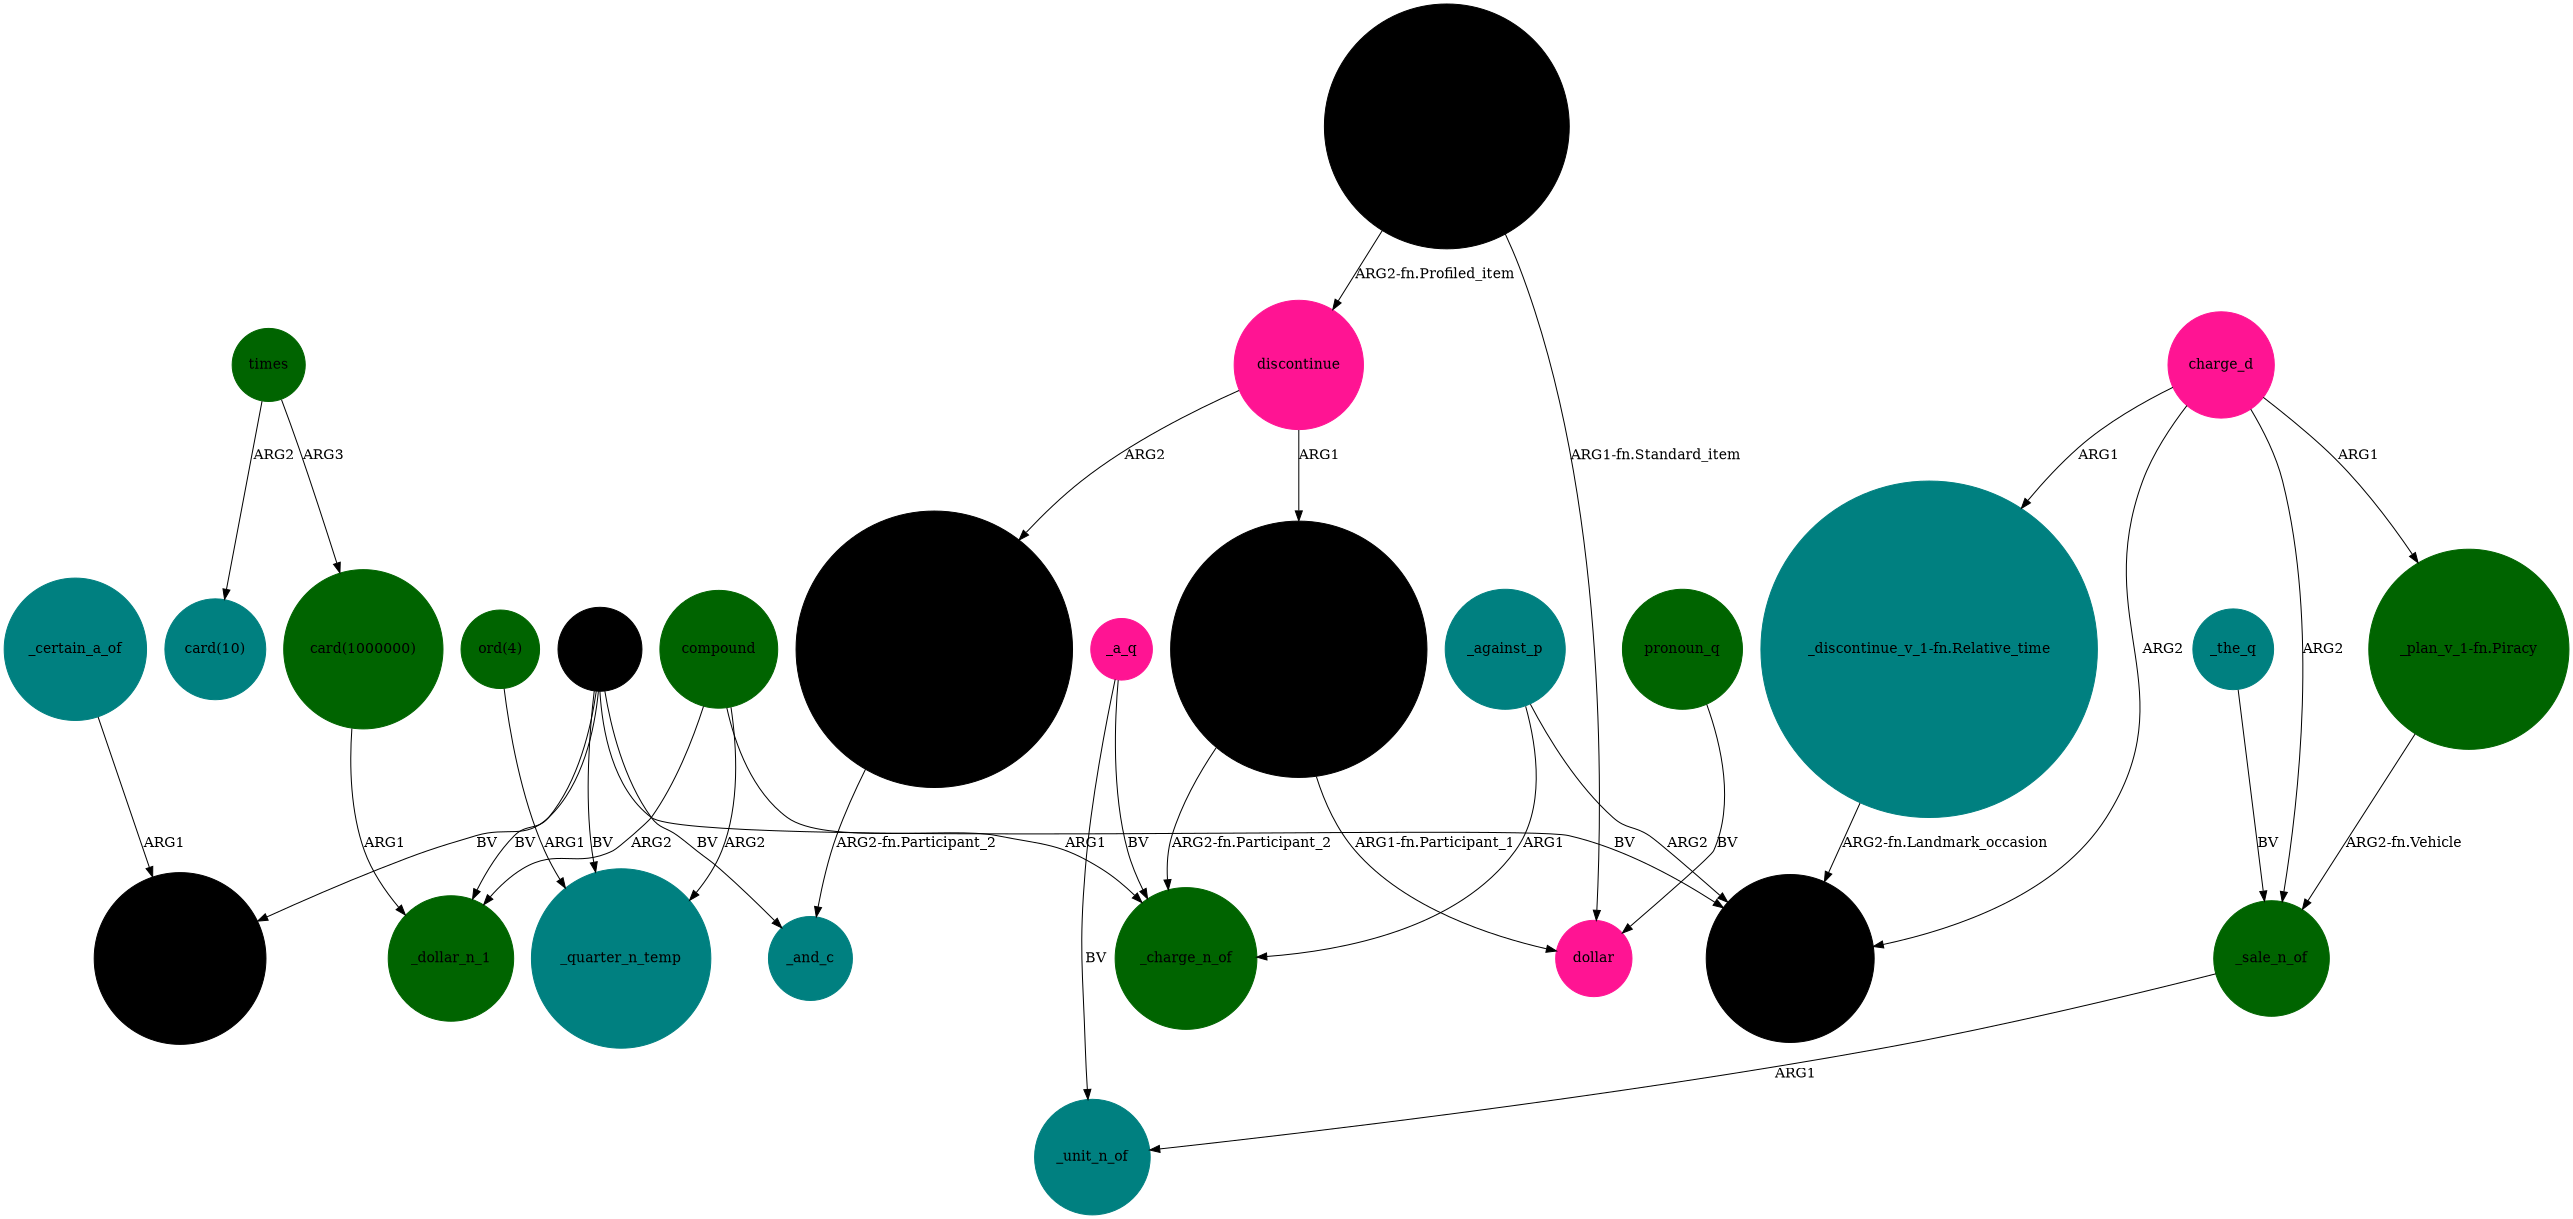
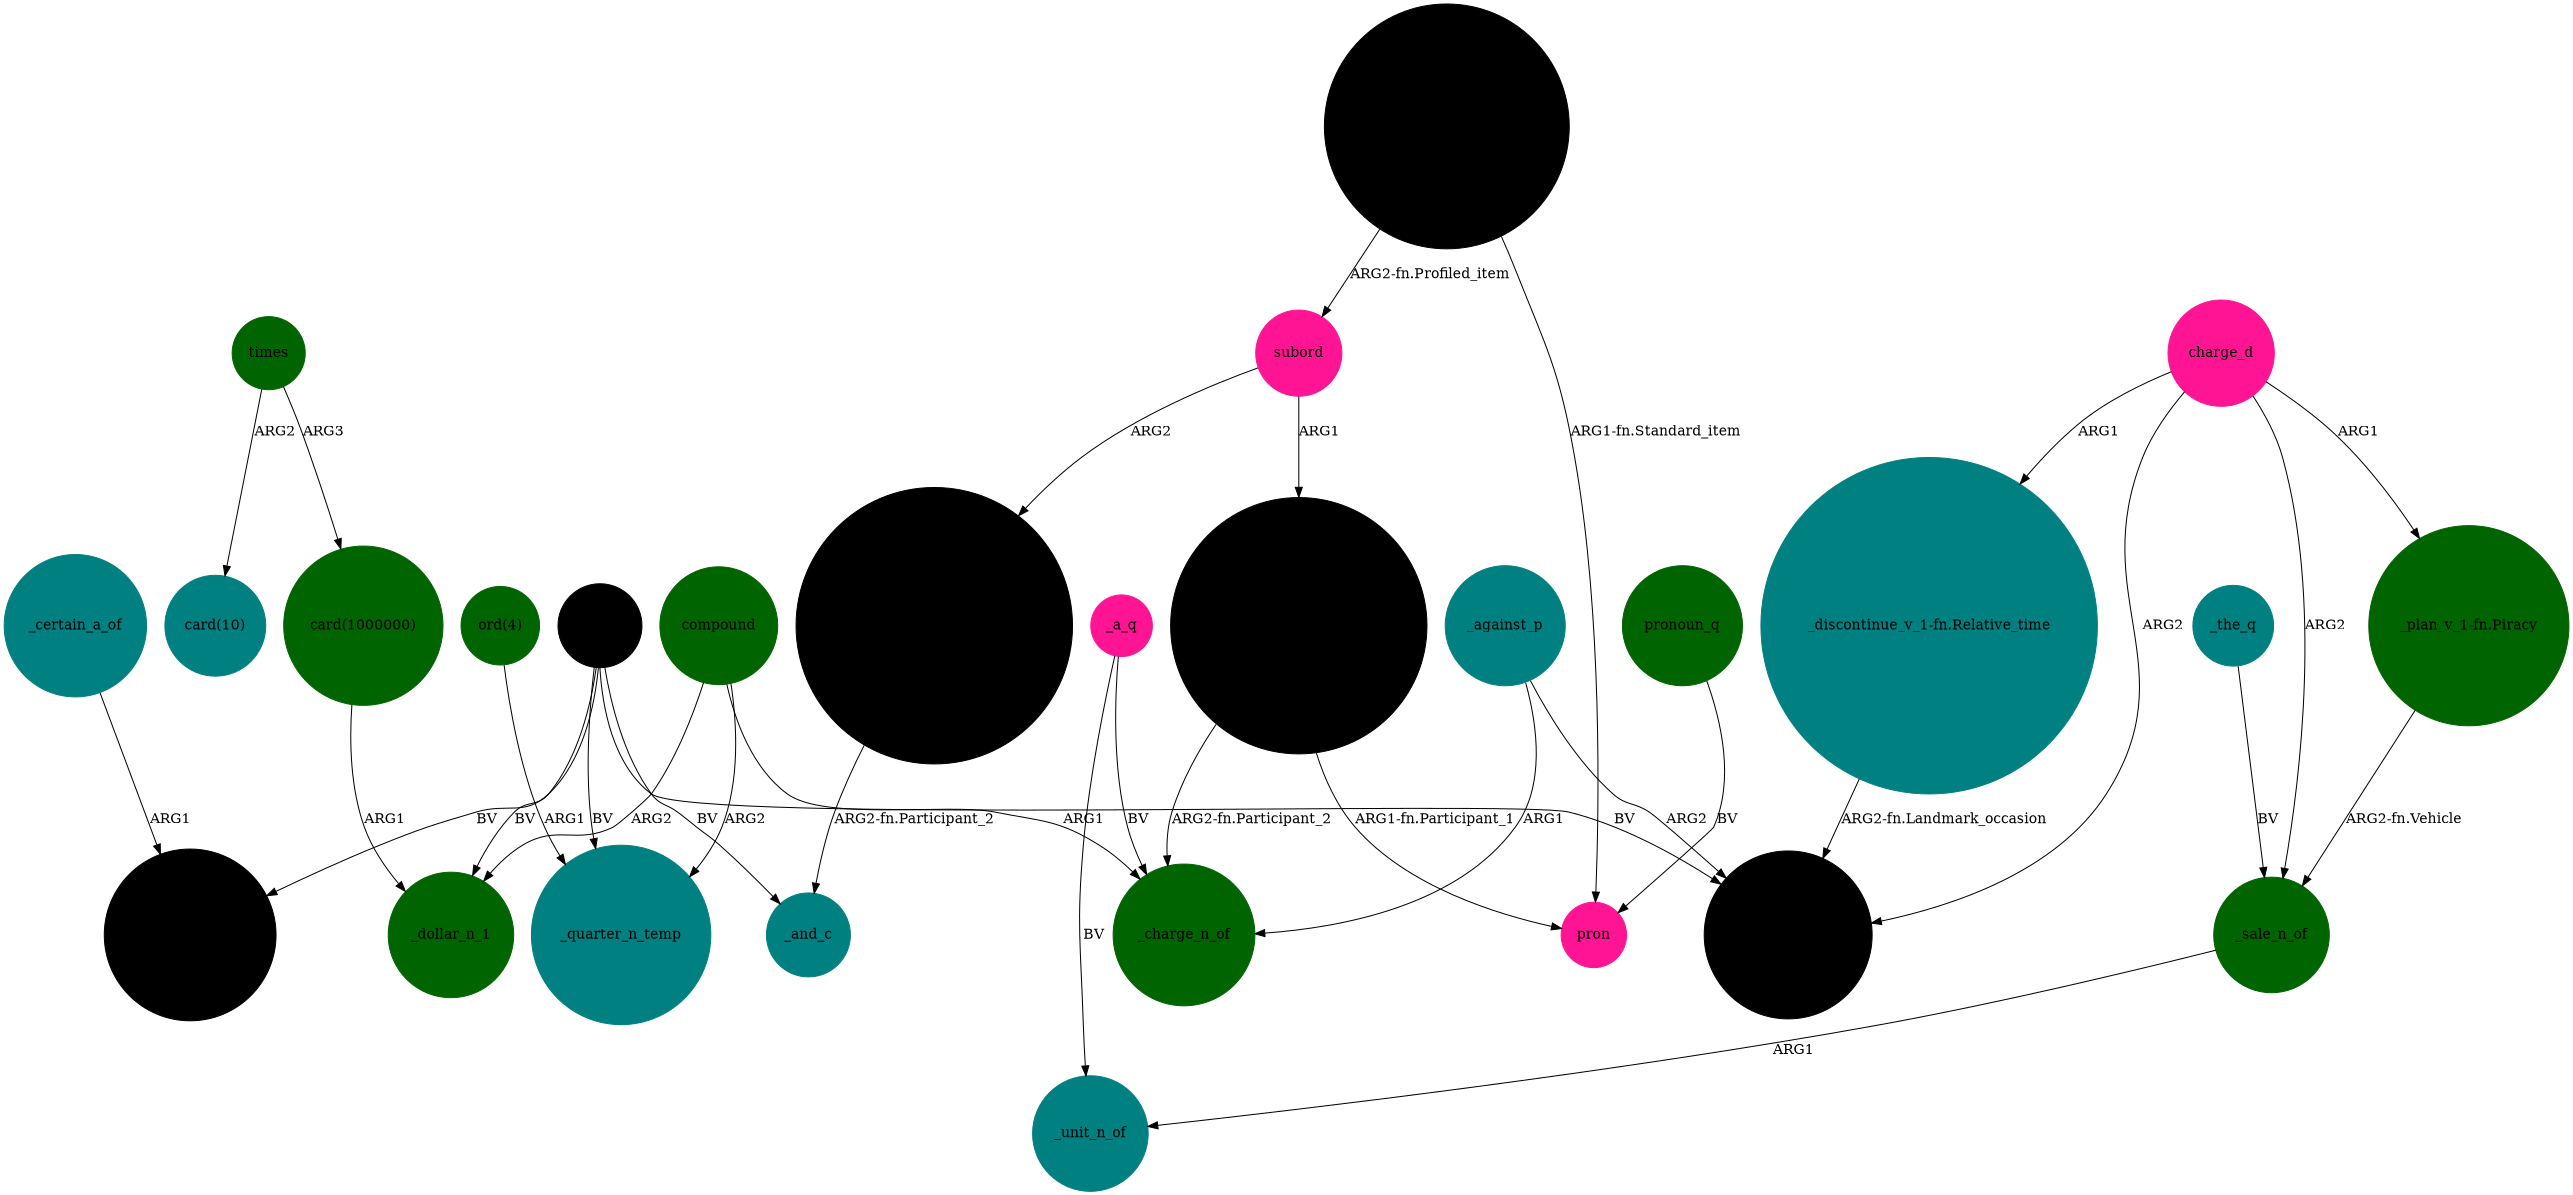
node "discontinue": label "discontinue" -> "subord"
node "dollar": label "dollar" -> "pron"
